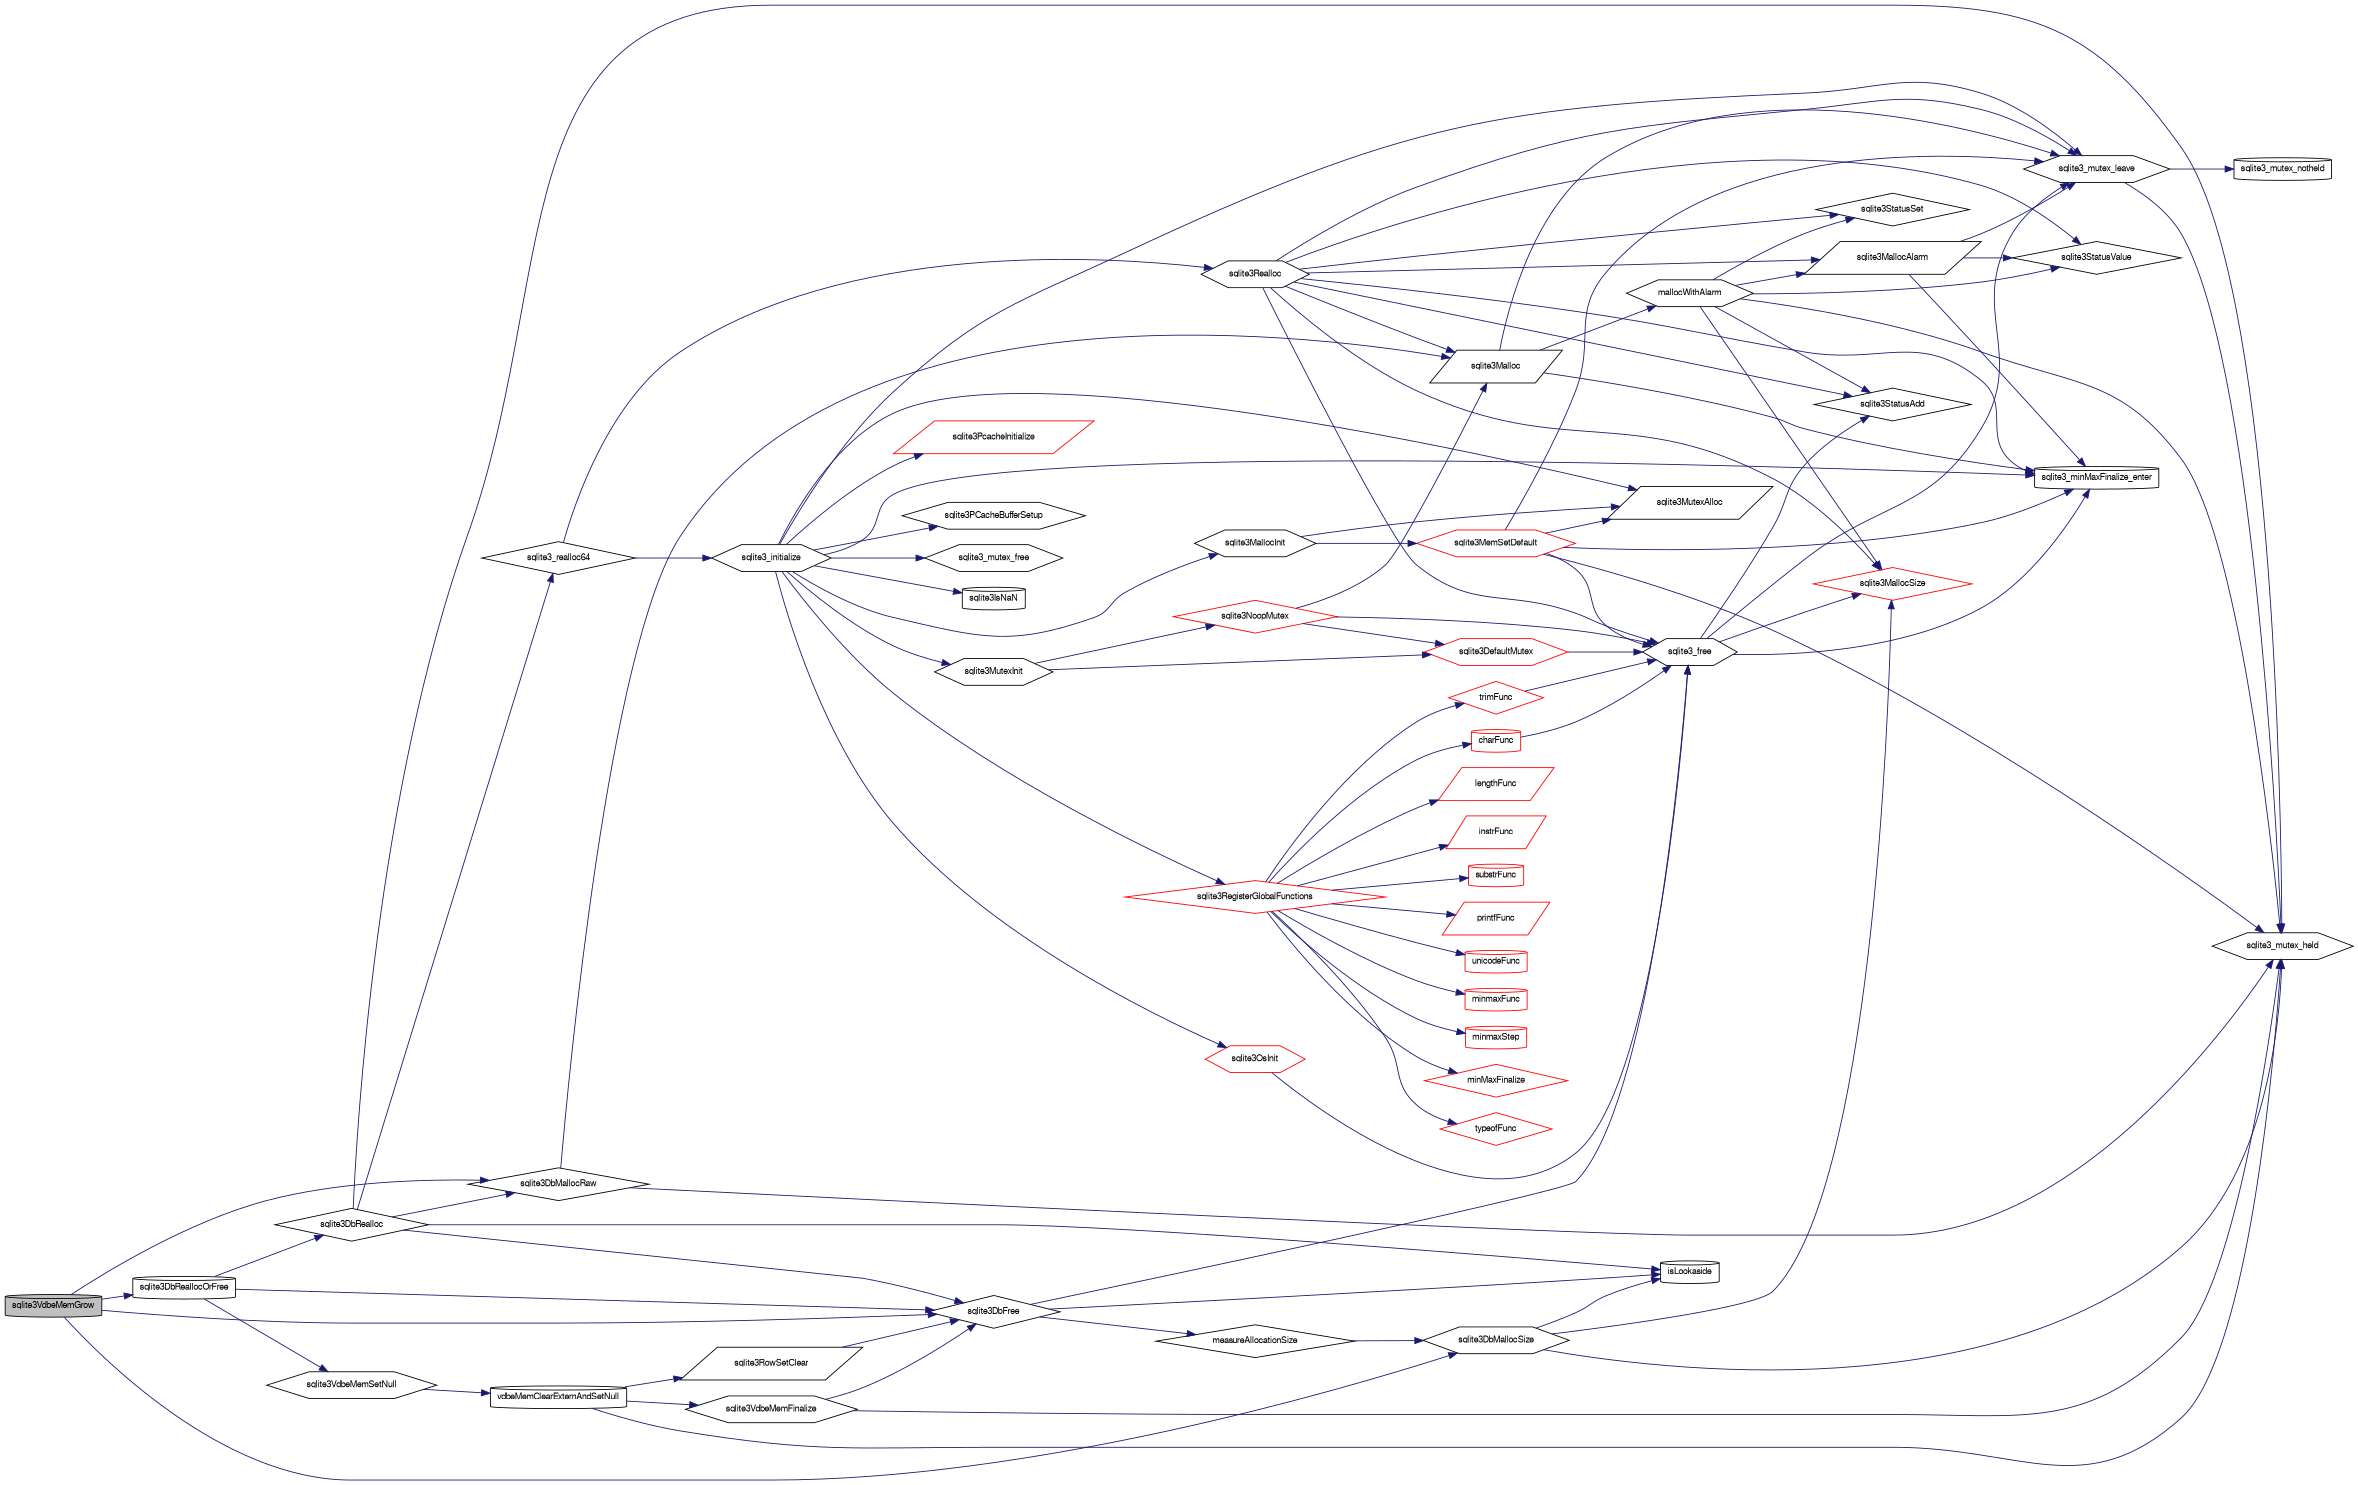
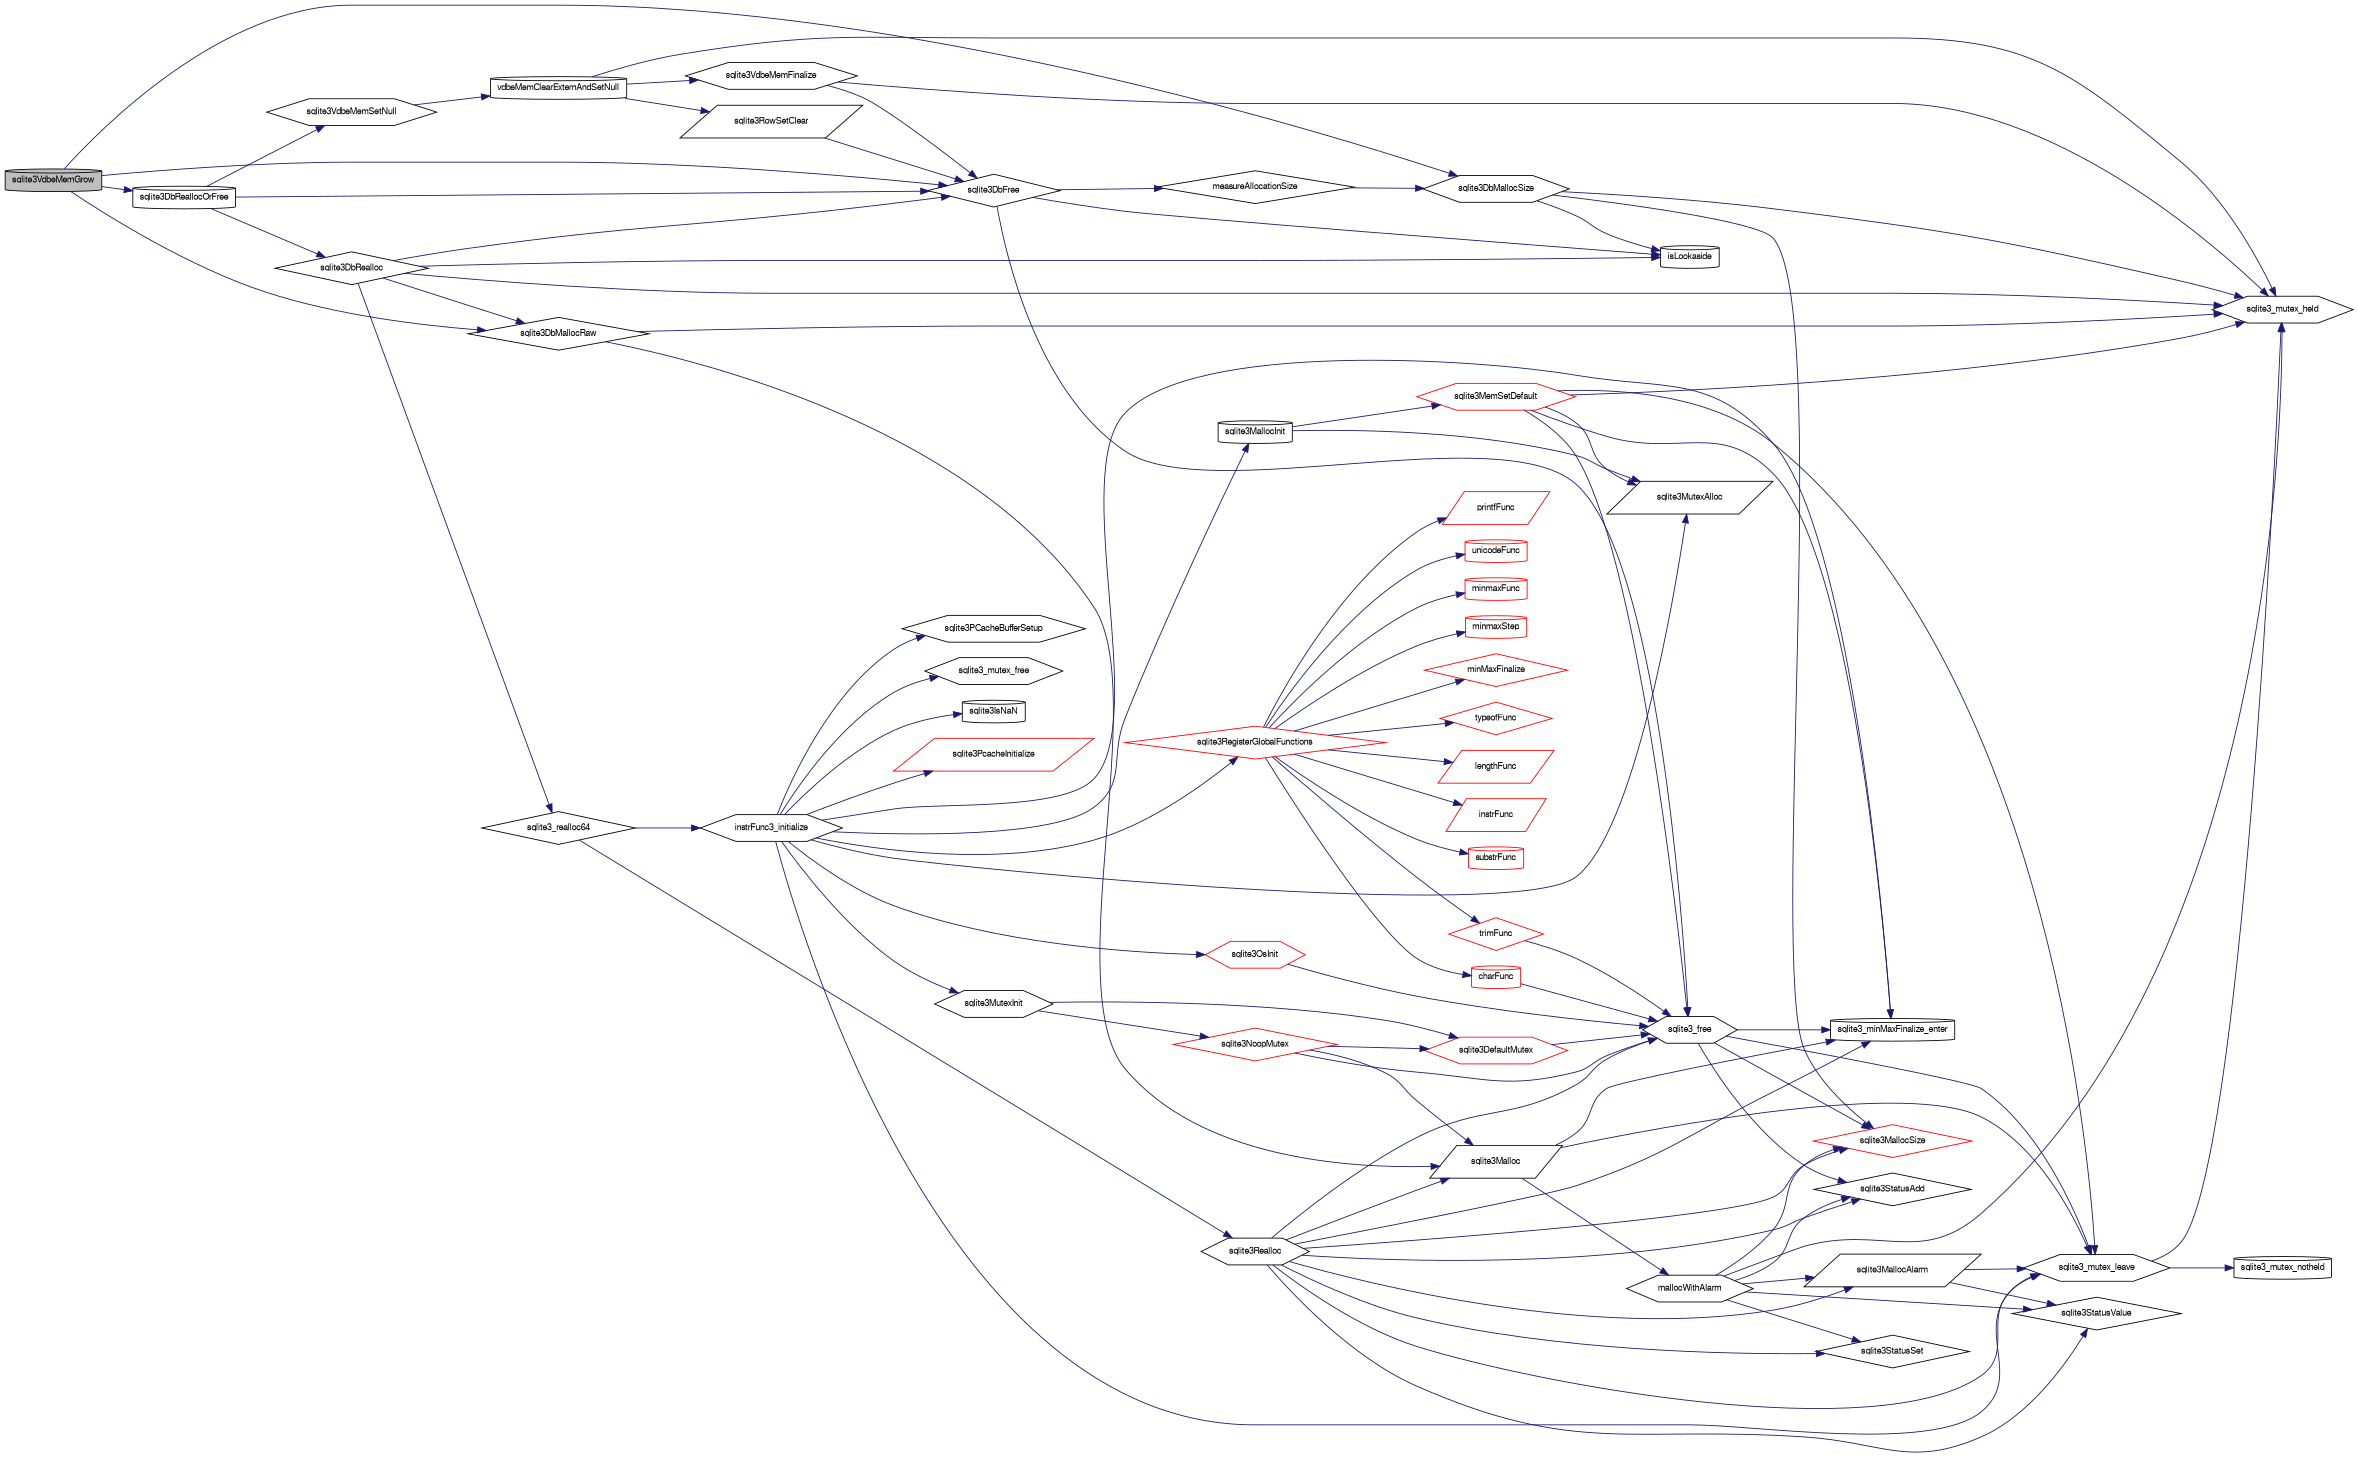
edge "sqlite3MallocAlarm" -> "sqlite3_minMaxFinalize_enter": removed
node "sqlite3MallocInit": shape hexagon -> cylinder
node "sqlite3_initialize": label "sqlite3_initialize" -> "instrFunc3_initialize"
